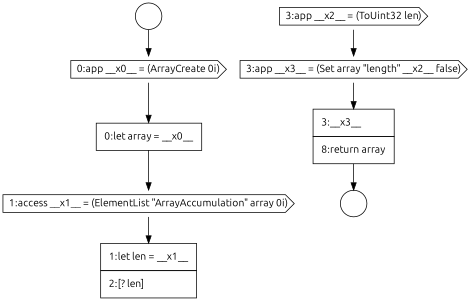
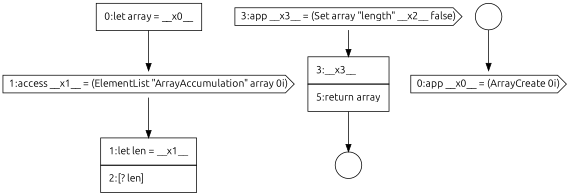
node "3:app __x2__ = (ToUint32 len)": removed
edge "0:app __x0__ = (ArrayCreate 0i)" -> "0:let array = __x0__": removed
node "3:__x3__": text "8:return array" -> "5:return array"
